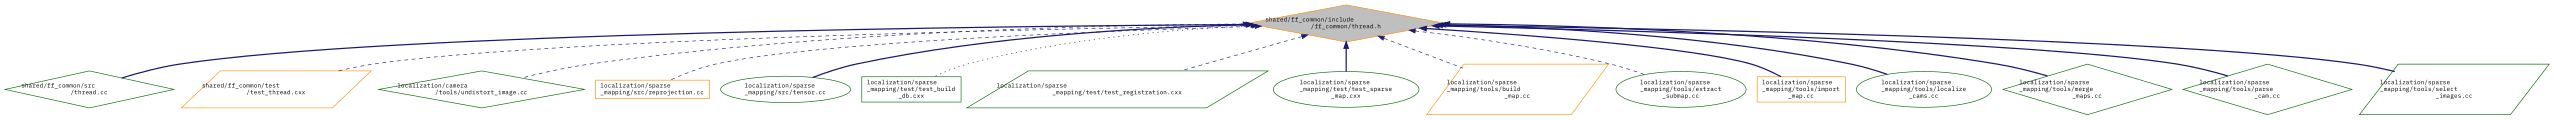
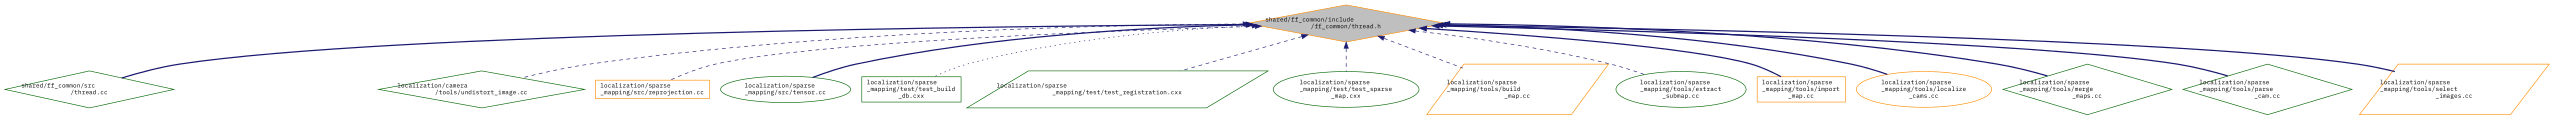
edge "localization/sparse _mapping/test/test_sparse _map.cxx" -> "shared/ff_common/include /ff_common/thread.h": style bold -> dashed
node "shared/ff_common/test /test_thread.cxx": removed
node "localization/sparse _mapping/tools/localize _cams.cc": color darkgreen -> darkorange
node "localization/sparse _mapping/tools/select _images.cc": color darkgreen -> darkorange
